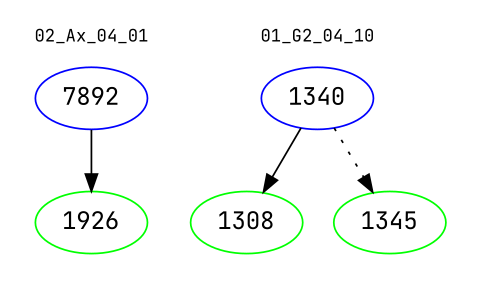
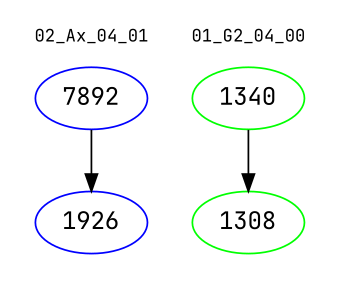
cluster "01_G2_04_10": label "01_G2_04_10" -> "01_G2_04_00"
node "1340": color blue -> green
node "1926": color green -> blue
node "1345": removed
